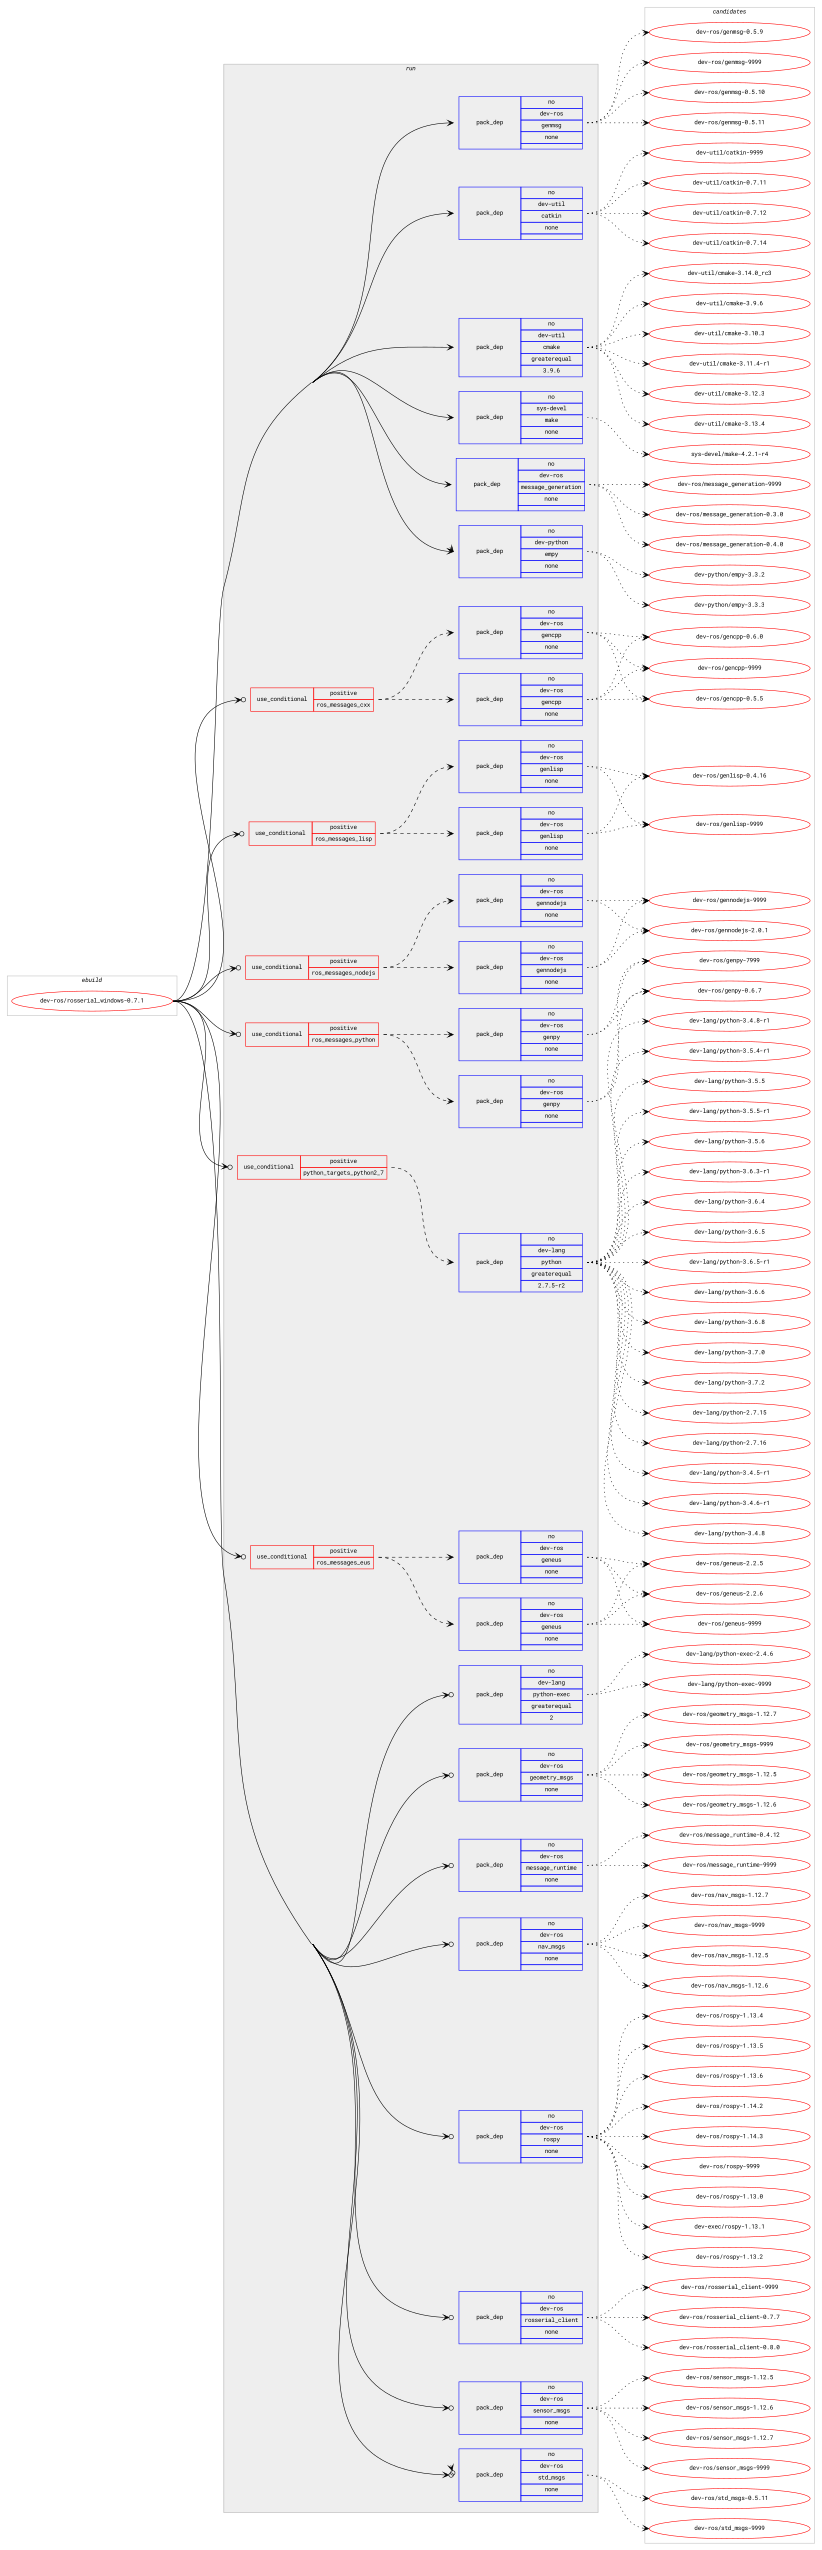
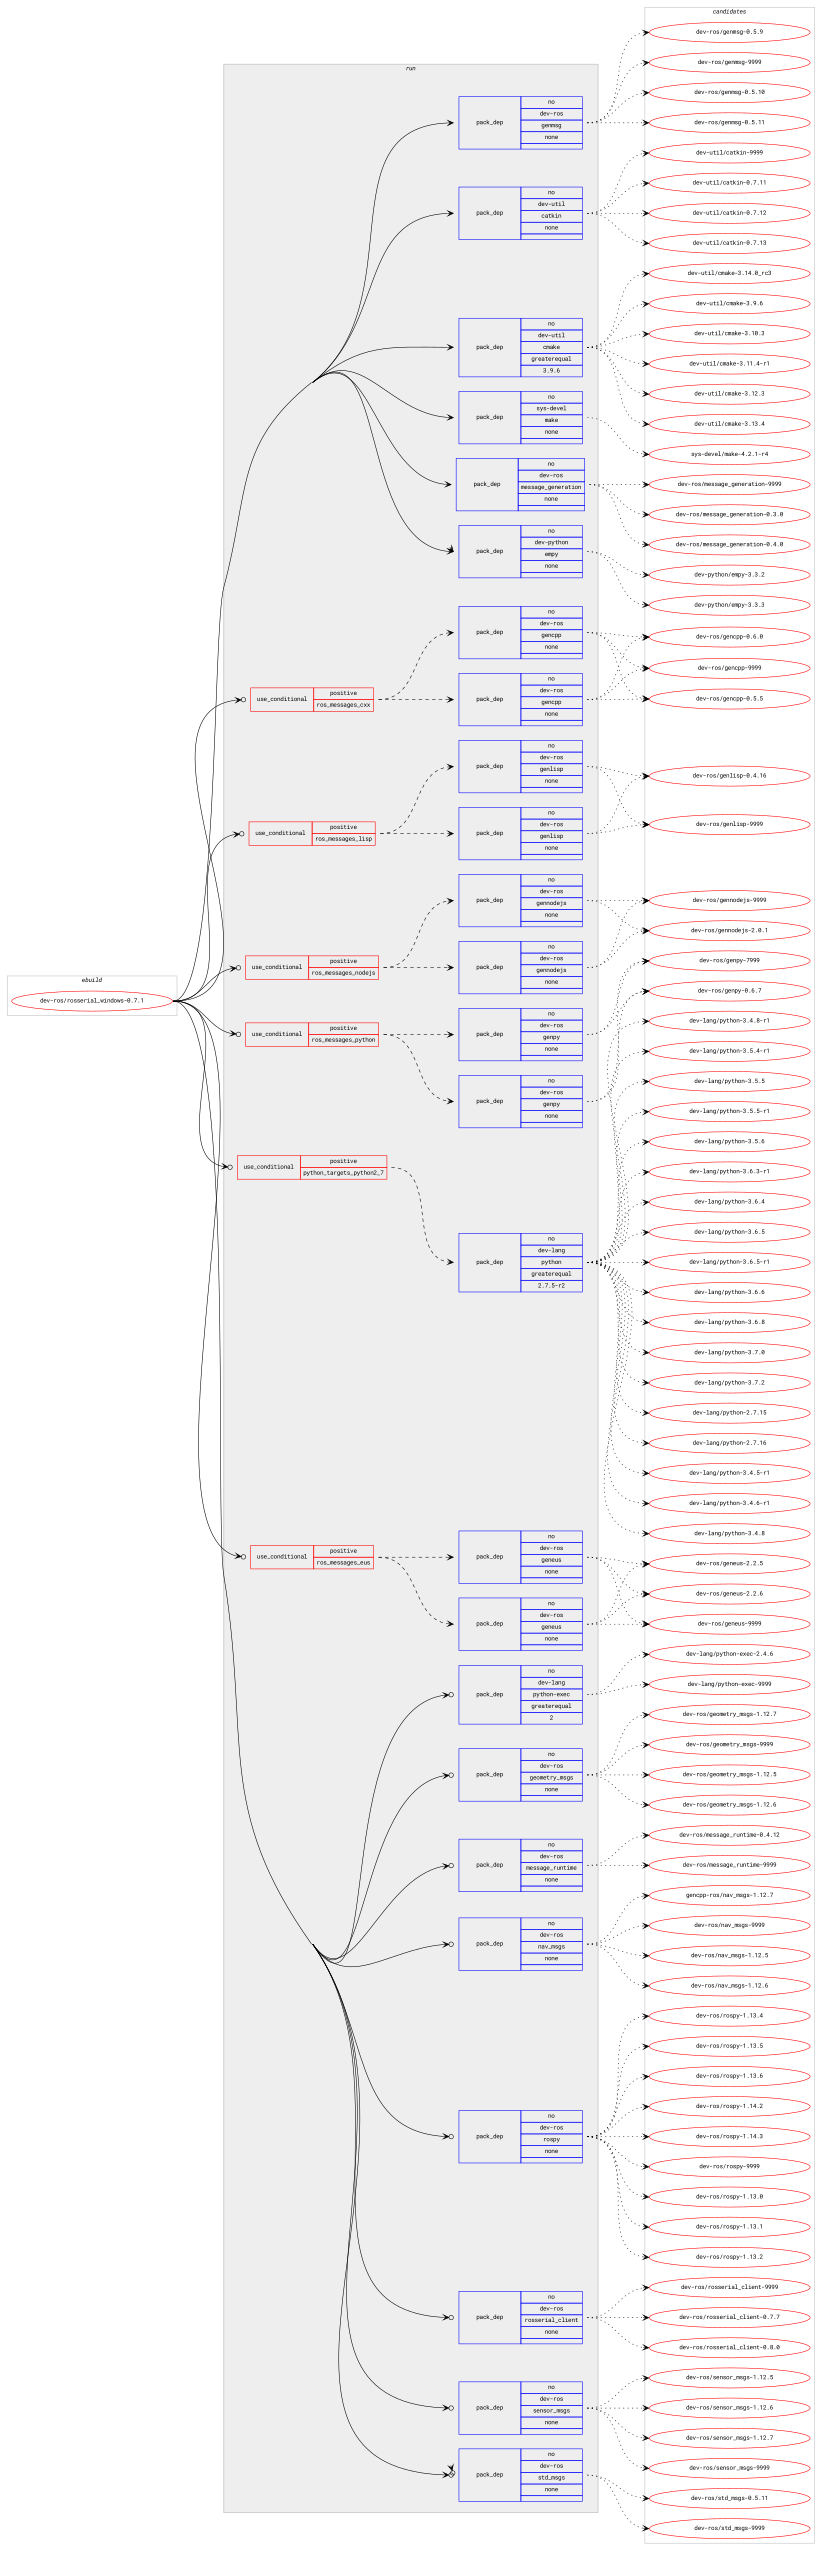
node "dev-util/catkin-0.7.14": label "dev-util/catkin-0.7.14" -> "dev-util/catkin-0.7.13"
node "dev-ros/nav_msgs-1.12.7": label "dev-ros/nav_msgs-1.12.7" -> "gencpp-ros/nav_msgs-1.12.7"
node "dev-exec/rospy-1.13.1": label "dev-exec/rospy-1.13.1" -> "dev-ros/rospy-1.13.1"
